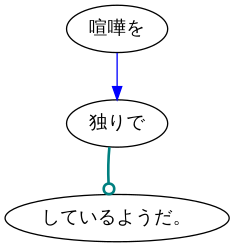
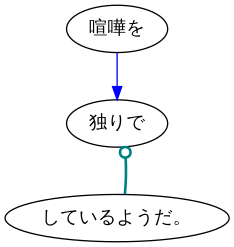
edge "独りで" -> "しているようだ。": reversed
